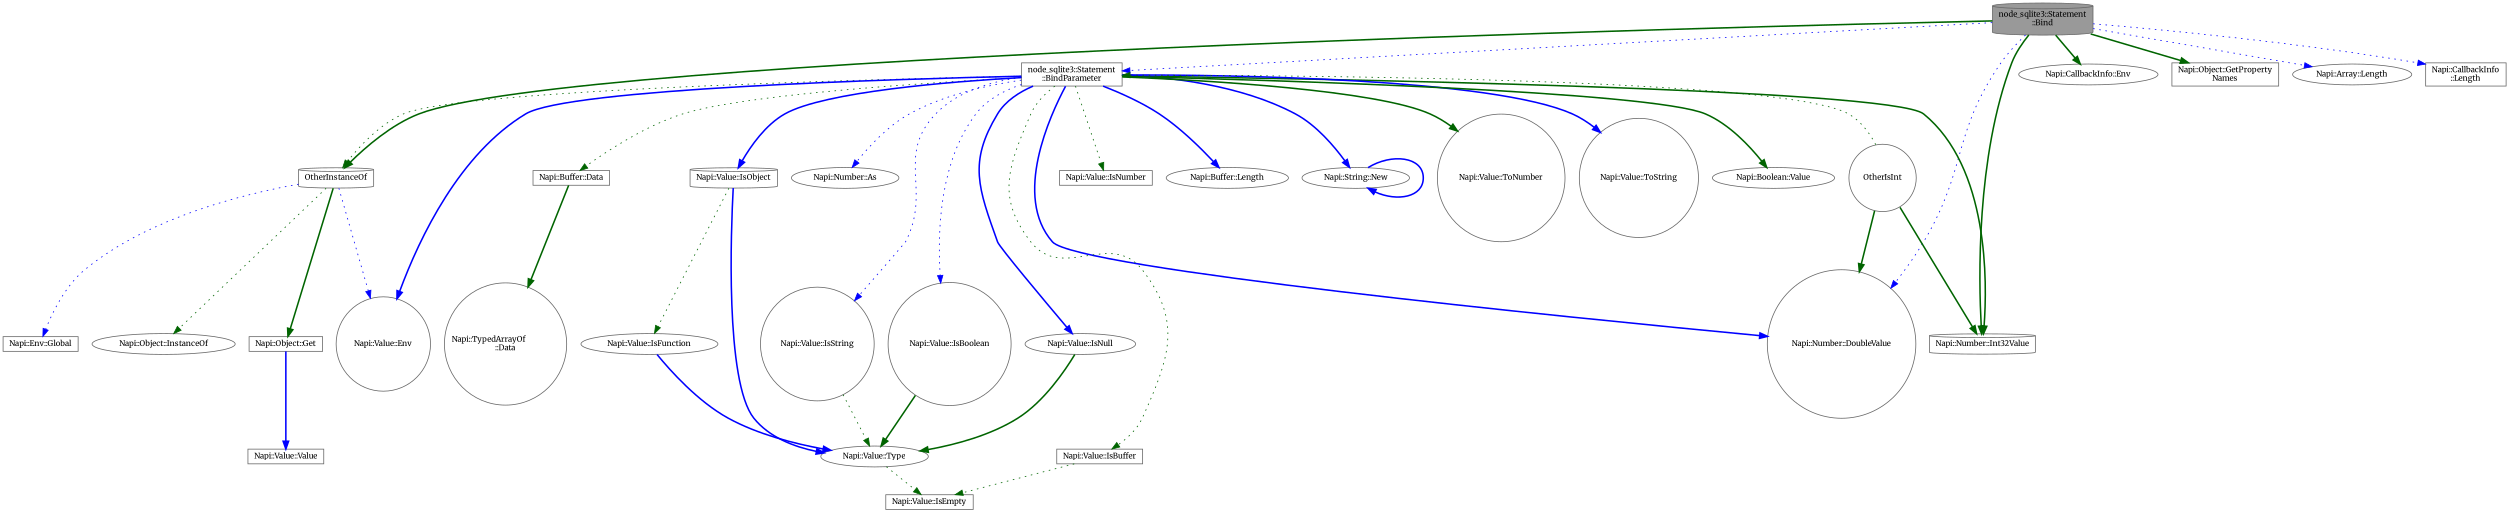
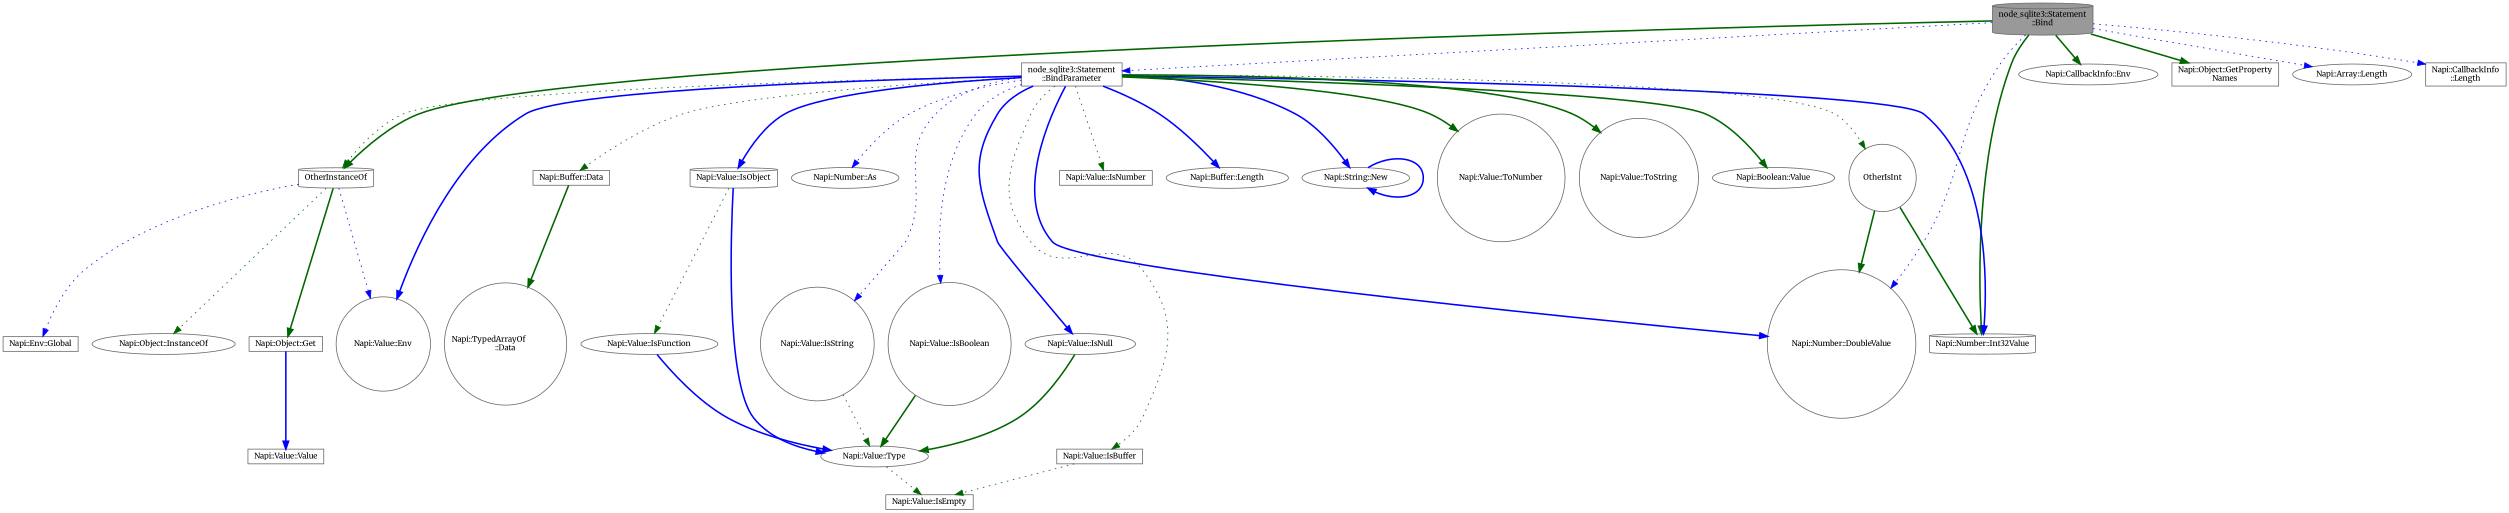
edge "node_sqlite3::Statement ::BindParameter" -> "Napi::Value::ToString": color blue -> darkgreen
edge "OtherIsInt" -> "node_sqlite3::Statement ::BindParameter": reversed
edge "node_sqlite3::Statement ::BindParameter" -> "Napi::Number::Int32Value": color darkgreen -> blue
